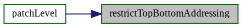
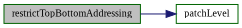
edge "patchLevel" -> "restrictTopBottomAddressing": reversed
